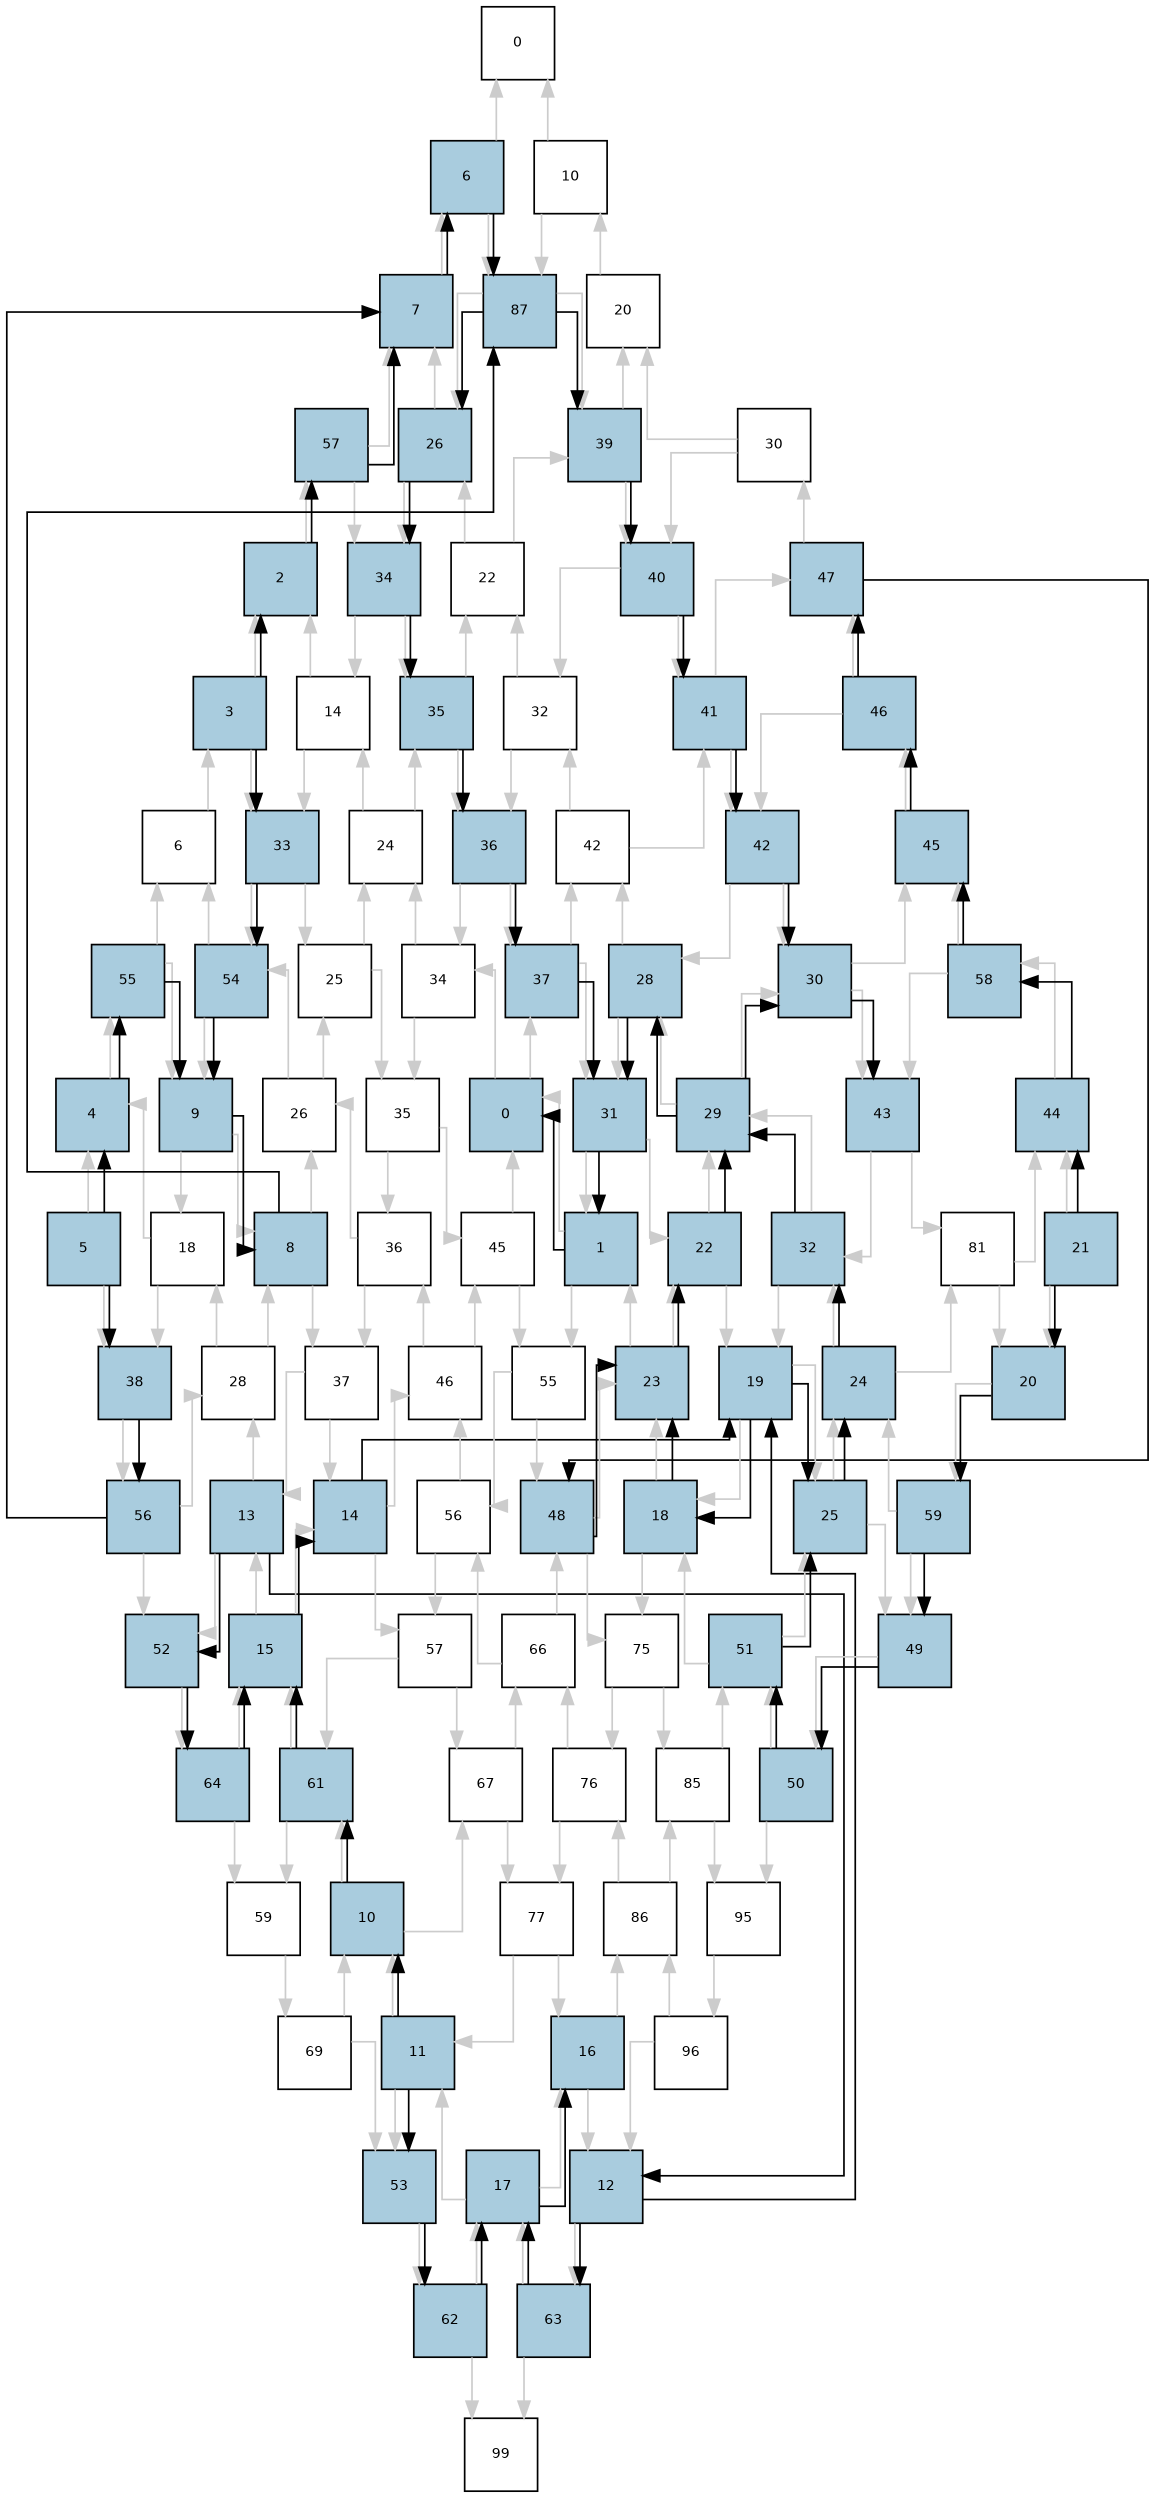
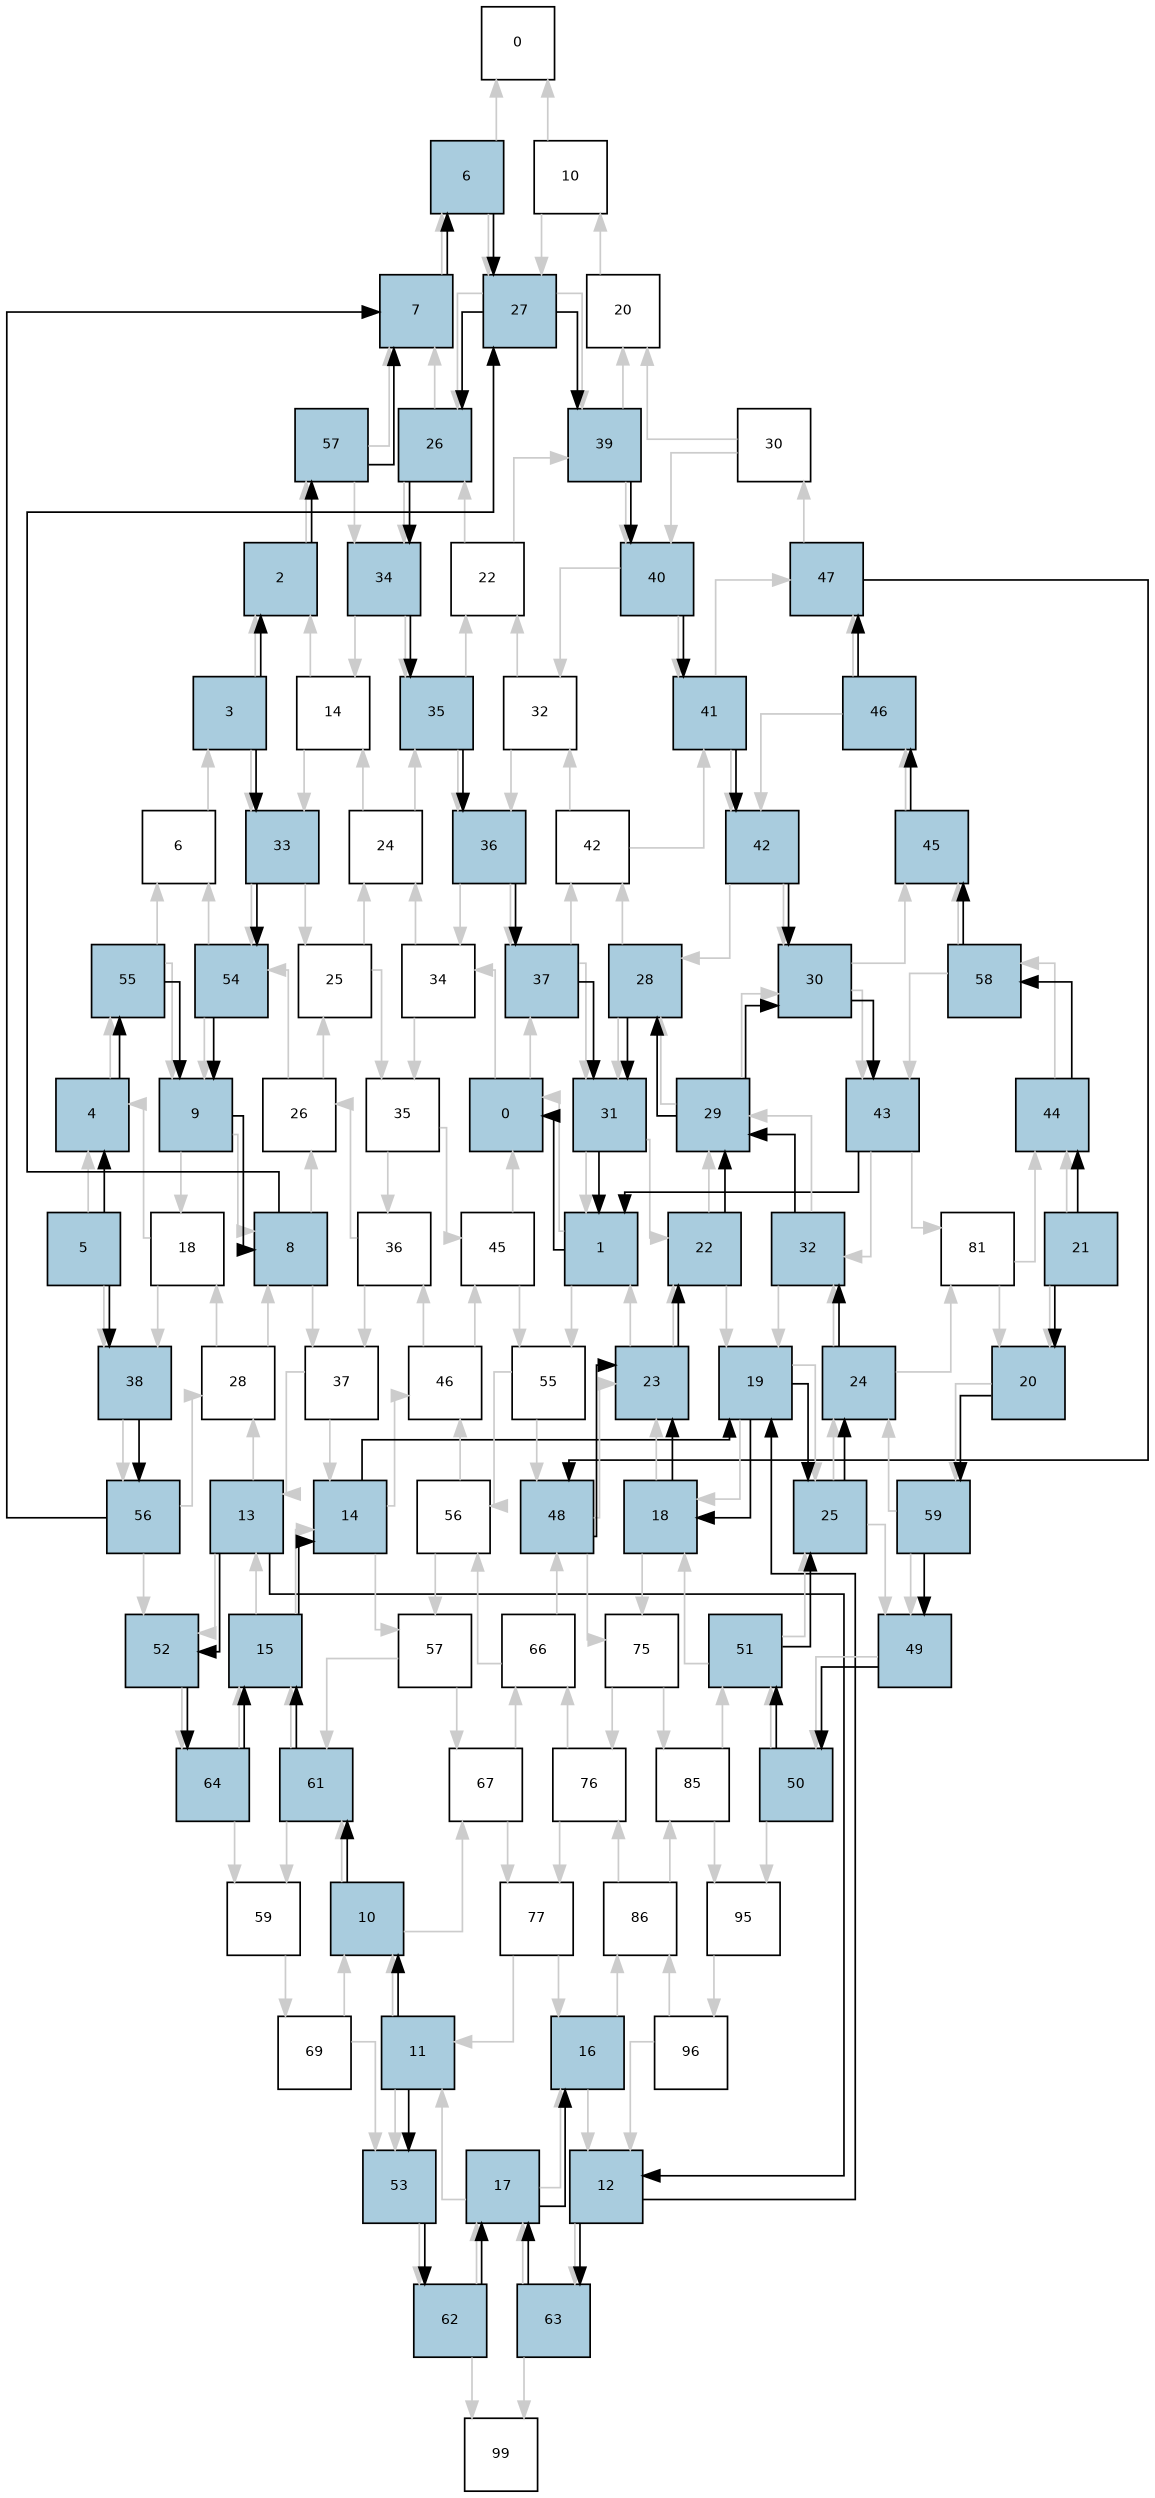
node "87": label "87" -> "27"
edge "43" -> "1": added
